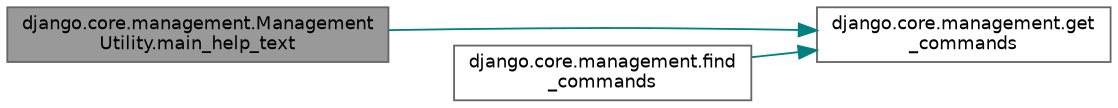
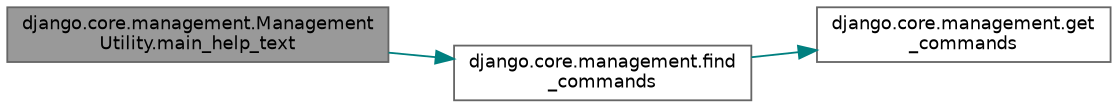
edge "django.core.management.Management Utility.main_help_text" -> "django.core.management.get _commands": now "django.core.management.Management Utility.main_help_text" -> "django.core.management.find _commands"
